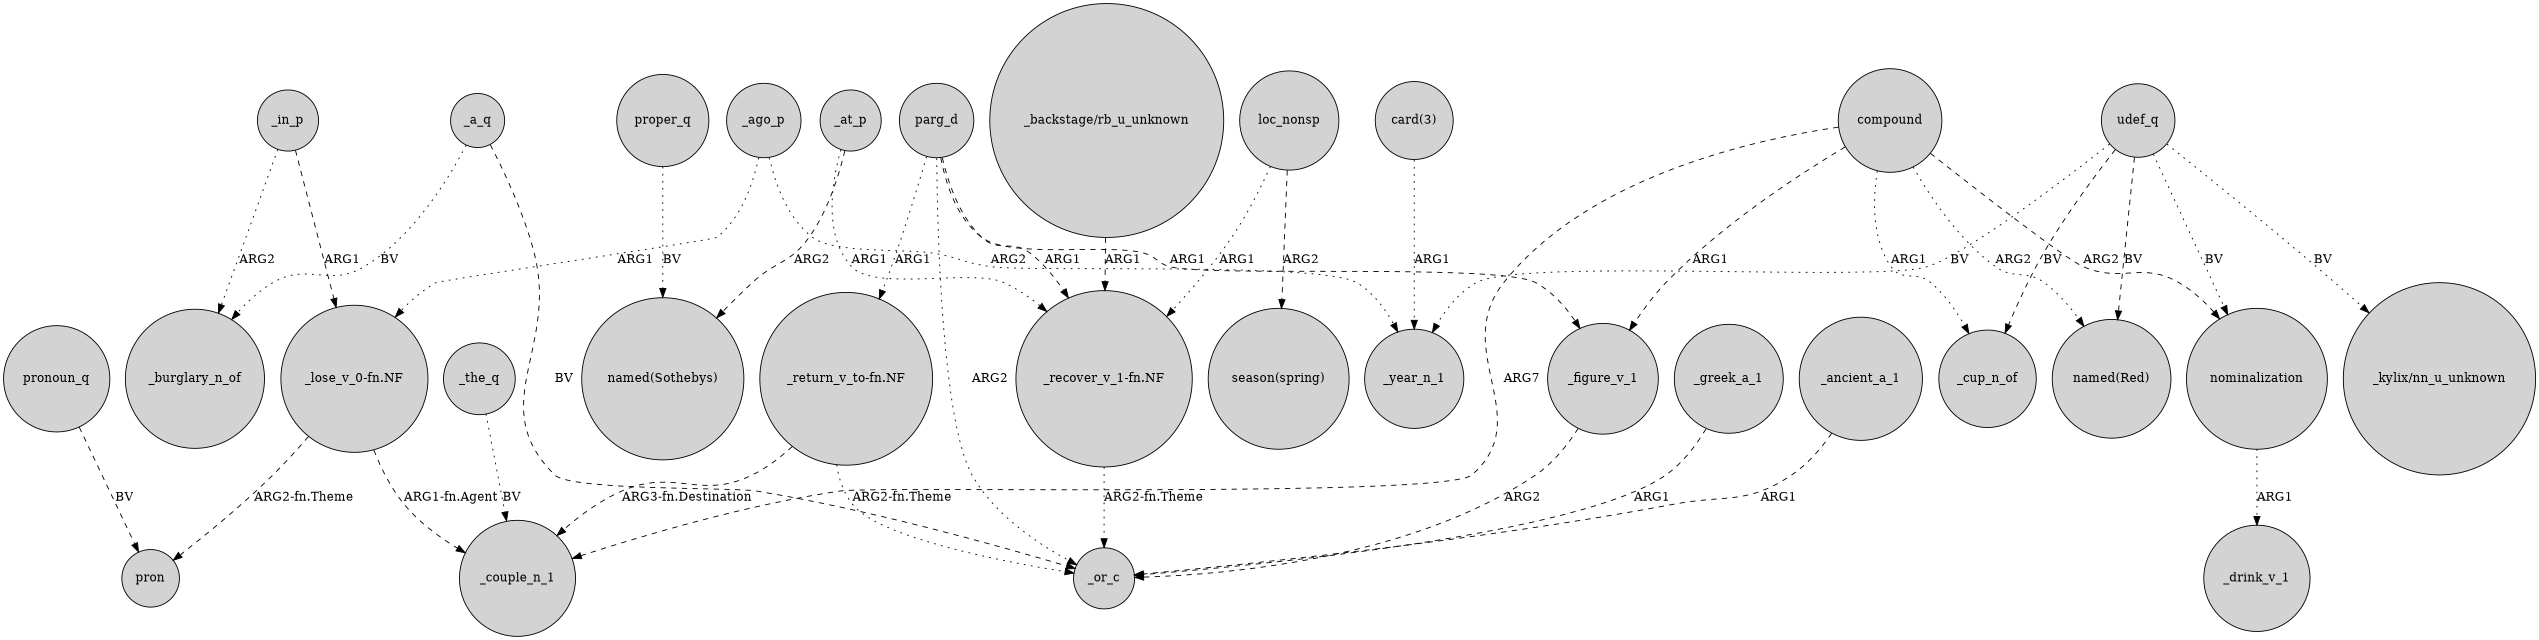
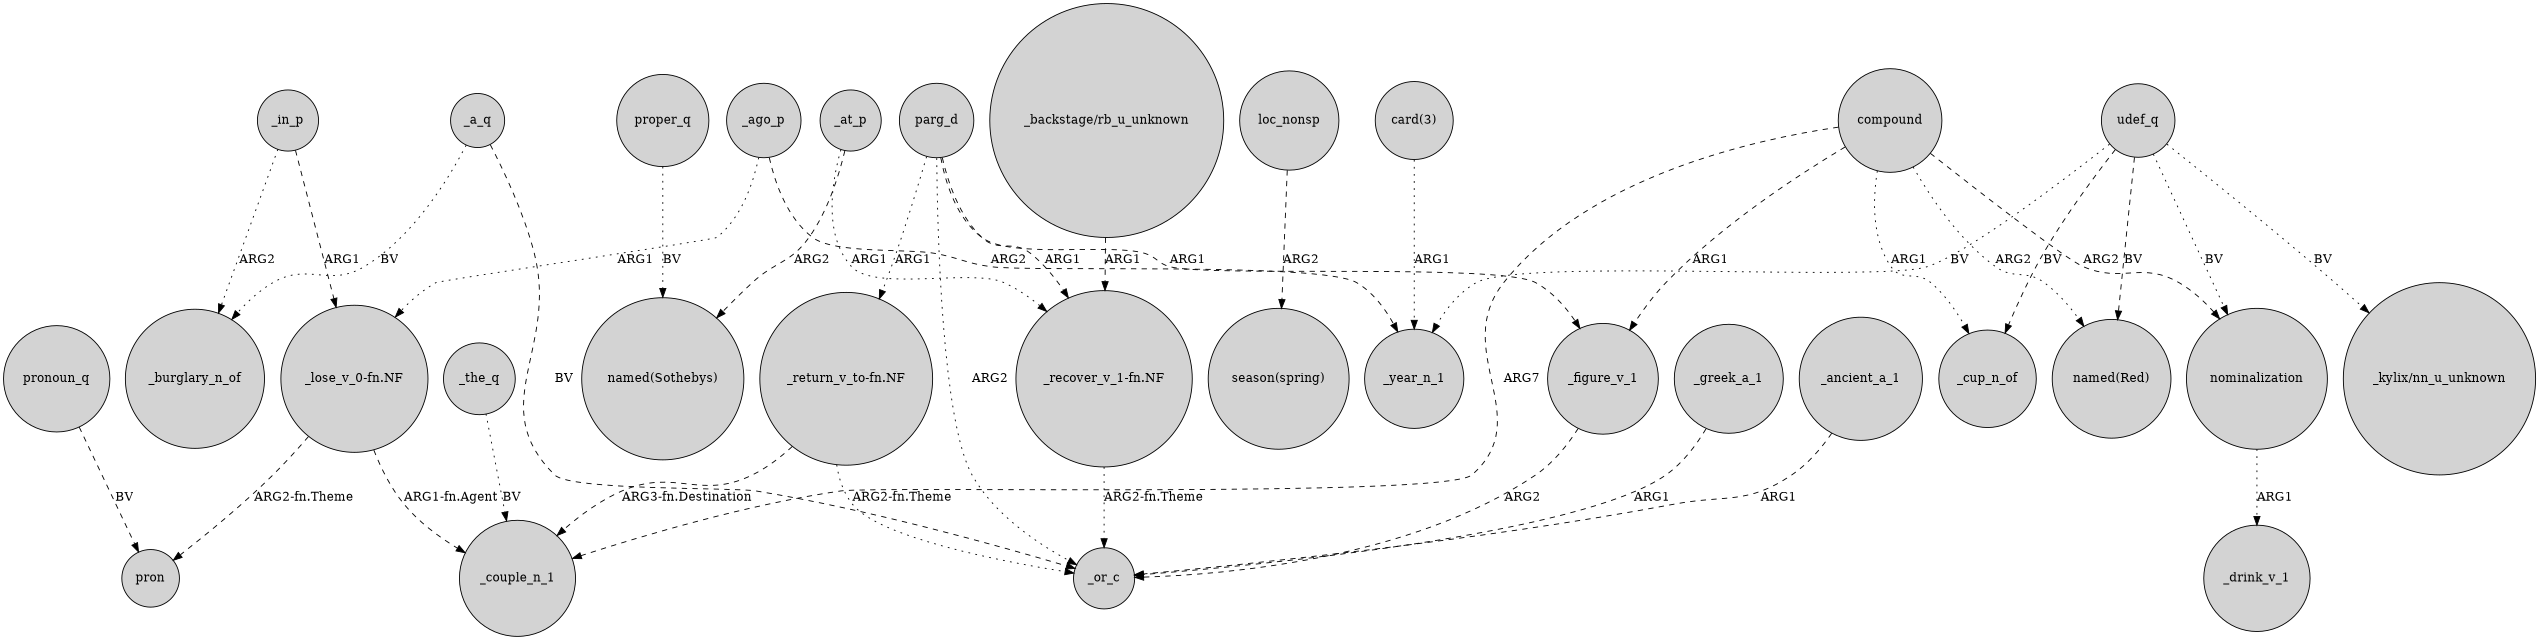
edge "loc_nonsp" -> "_recover_v_1-fn.NF": removed, label "ARG1"
edge "_ago_p" -> "_year_n_1": style dotted -> dashed
